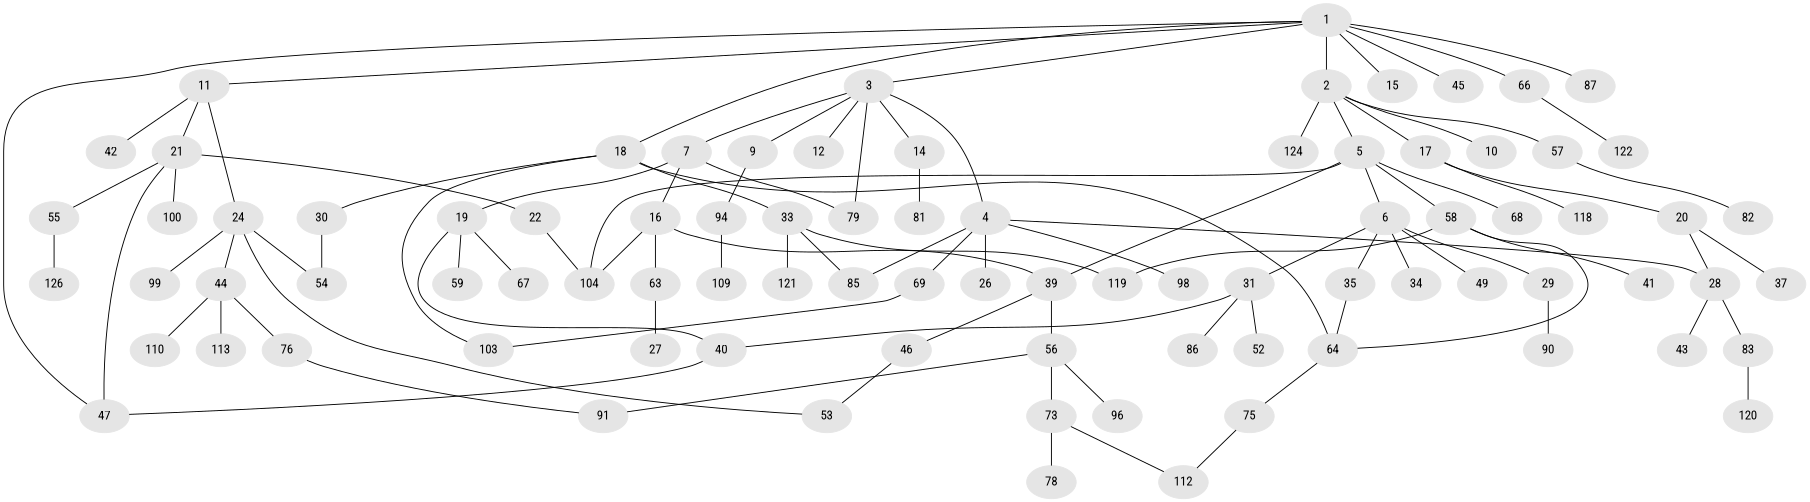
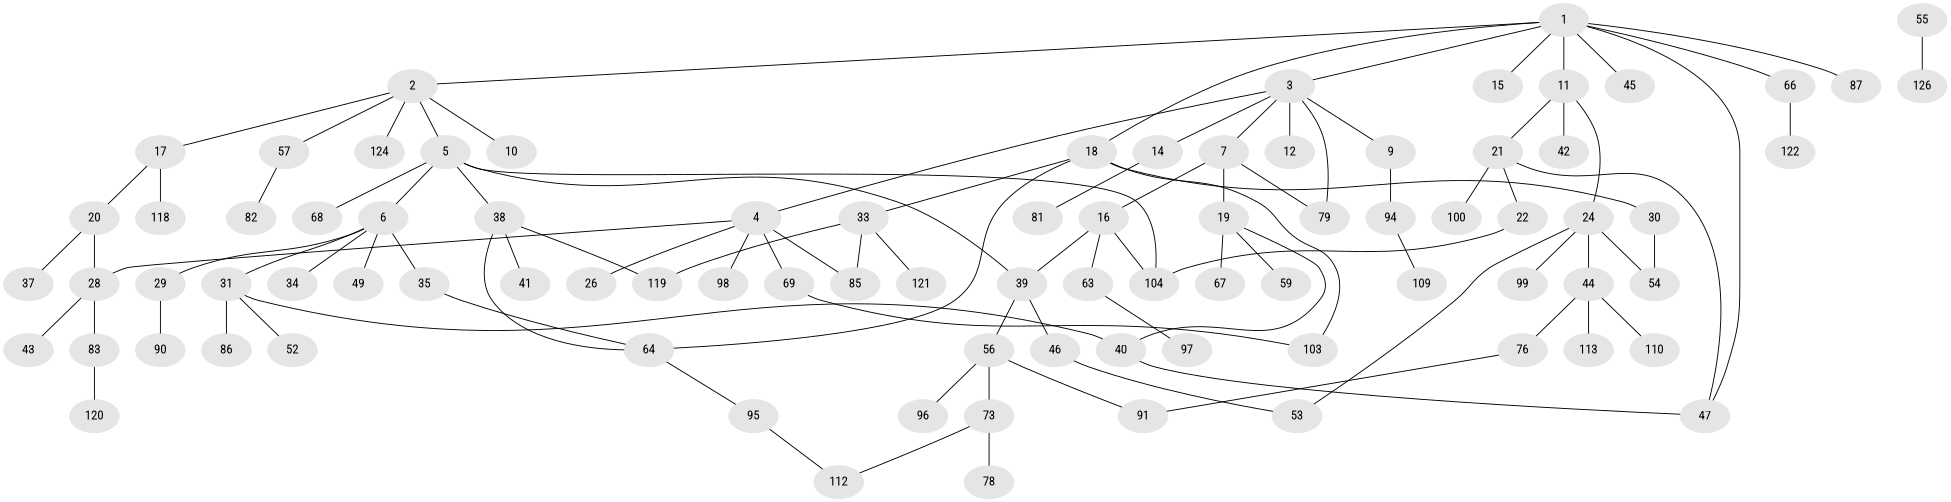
edge "21" -- "55": removed
node "58": label "58" -> "38"
node "27": label "27" -> "97"
node "75": label "75" -> "95"
